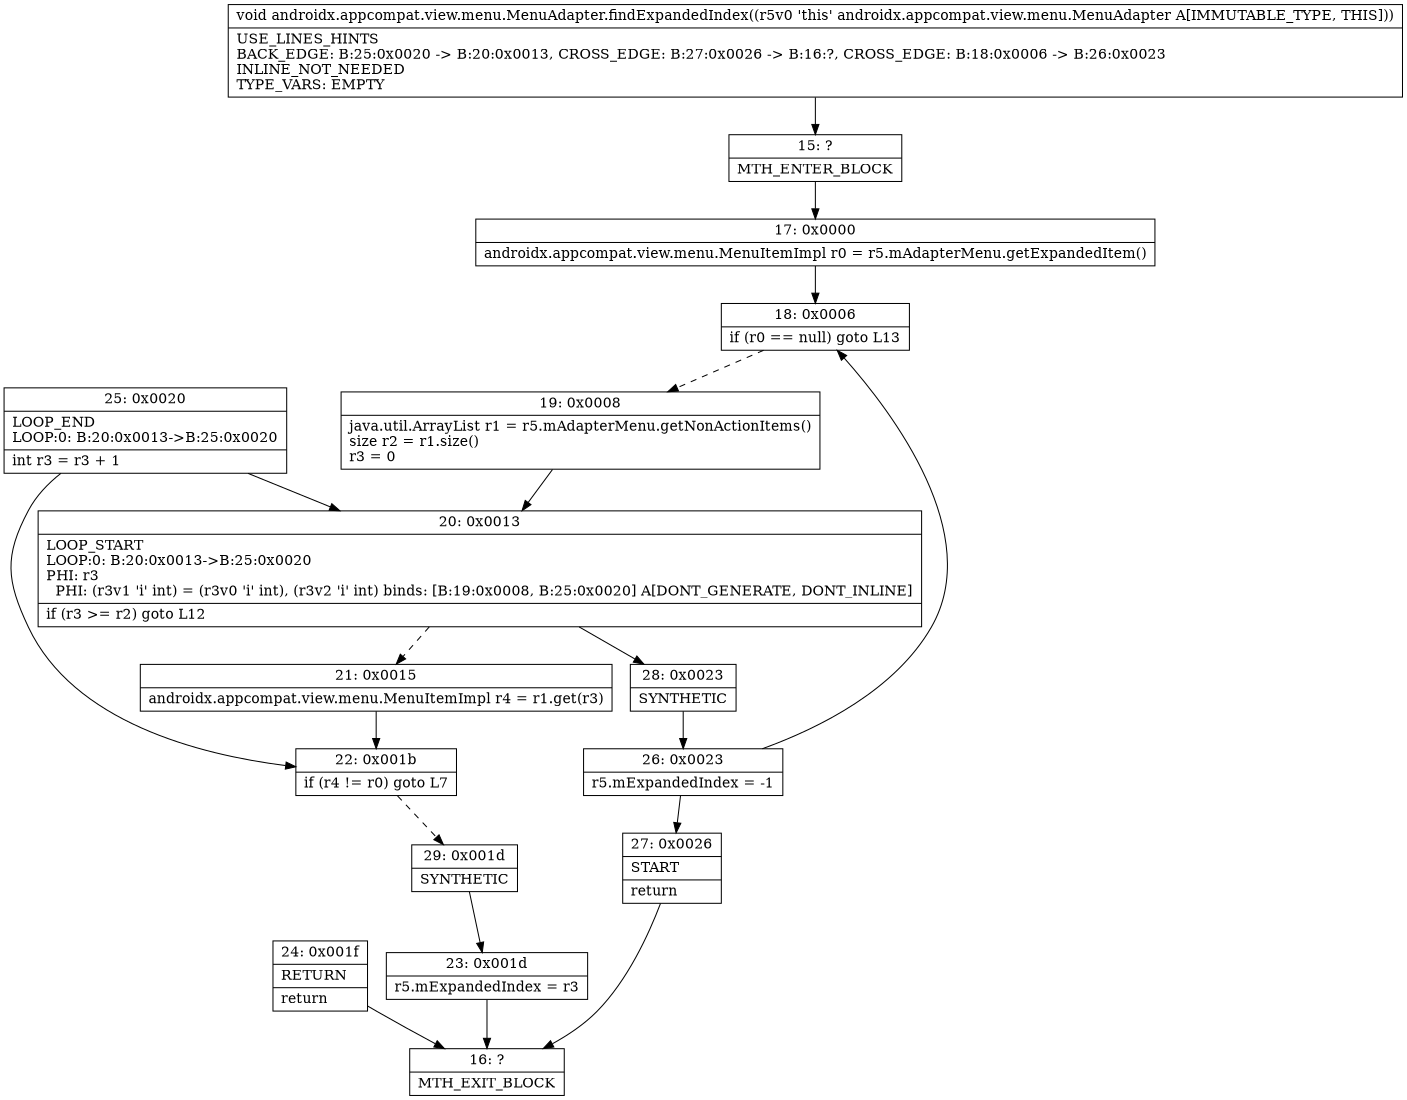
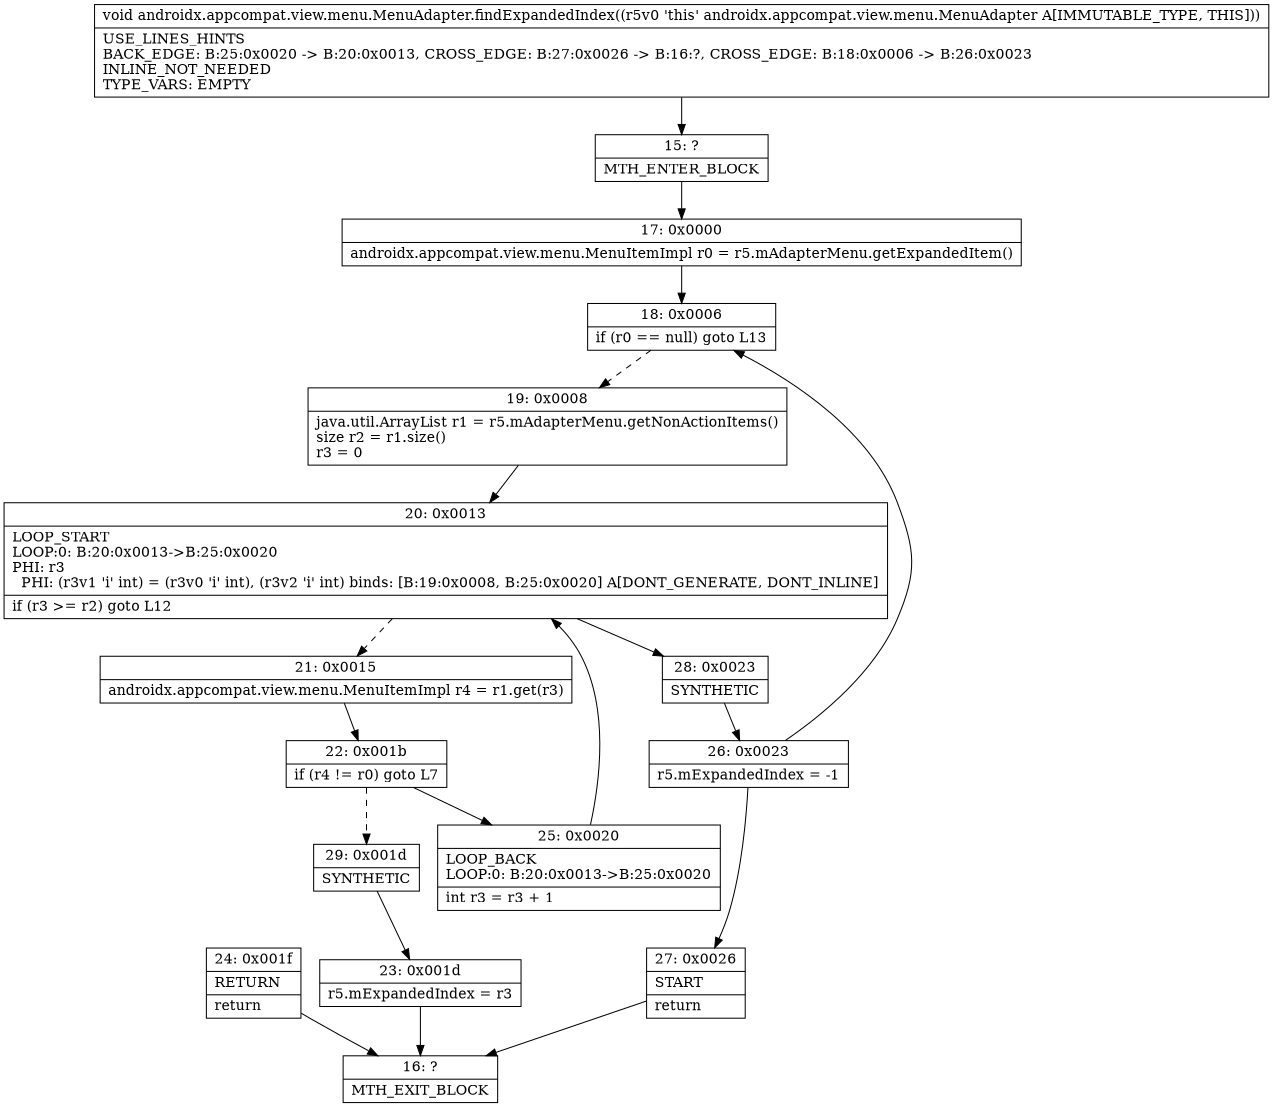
node "25: 0x0020": text "LOOP_END" -> "LOOP_BACK"
edge "25: 0x0020" -> "22: 0x001b": reversed
